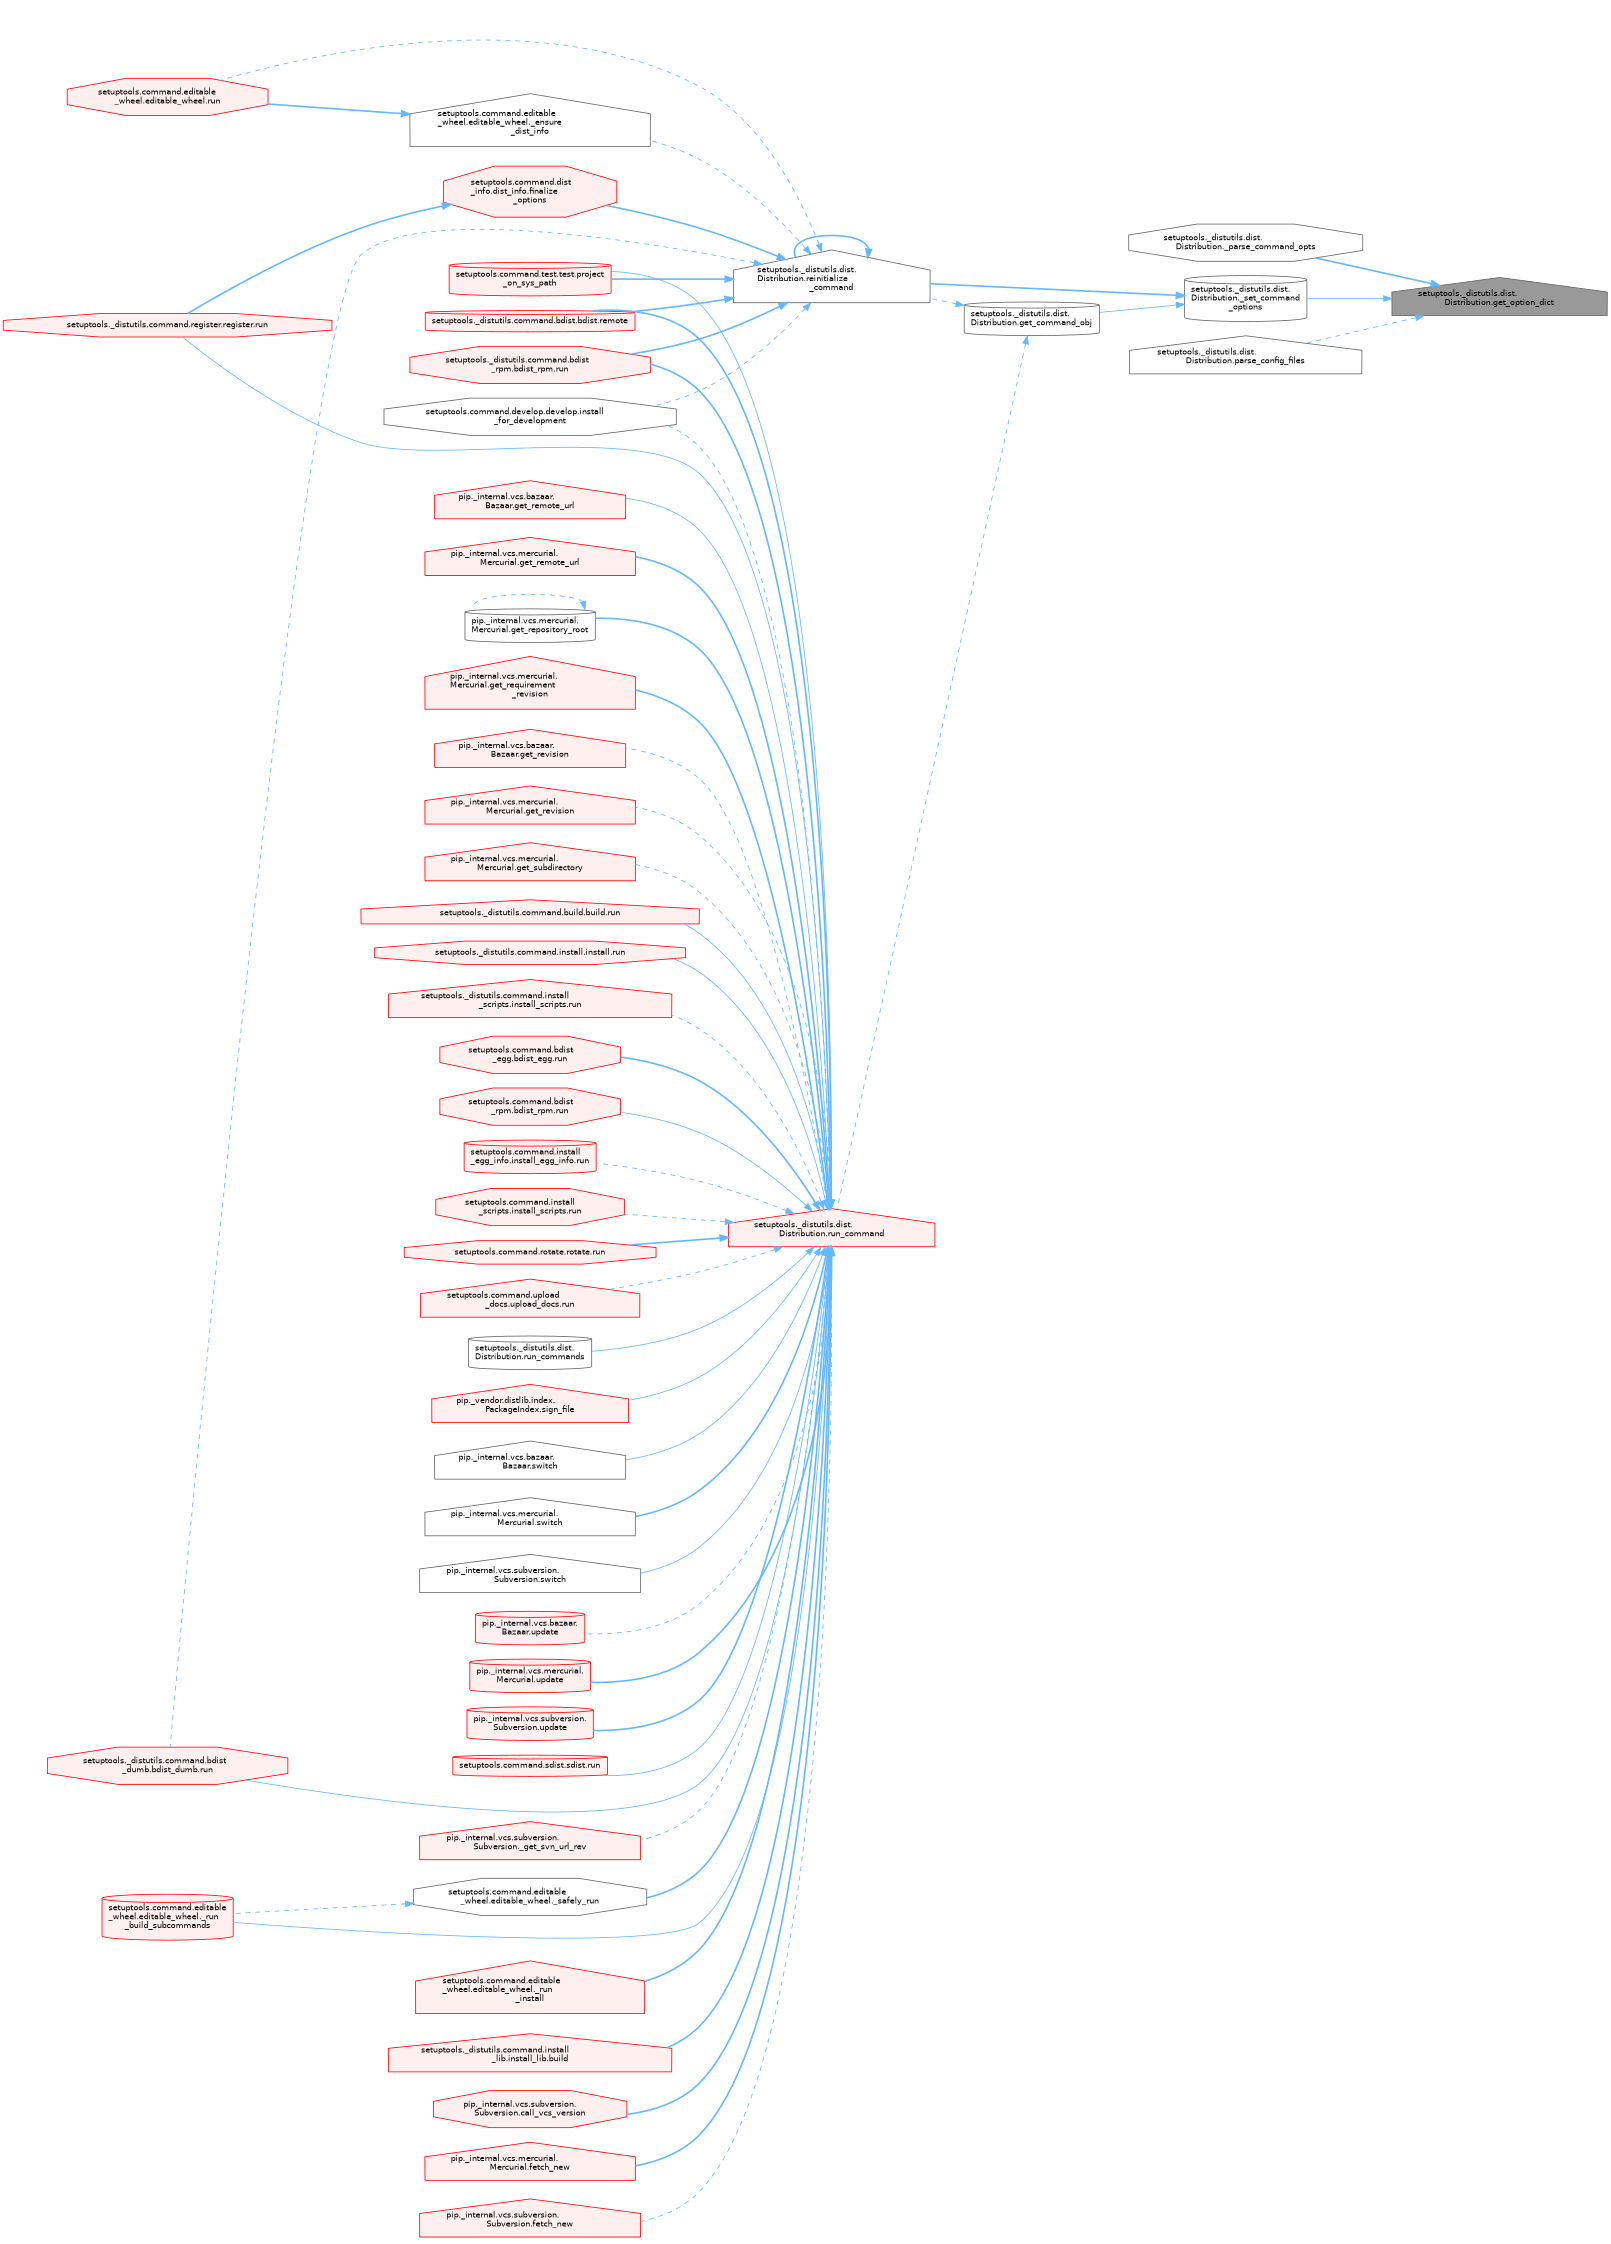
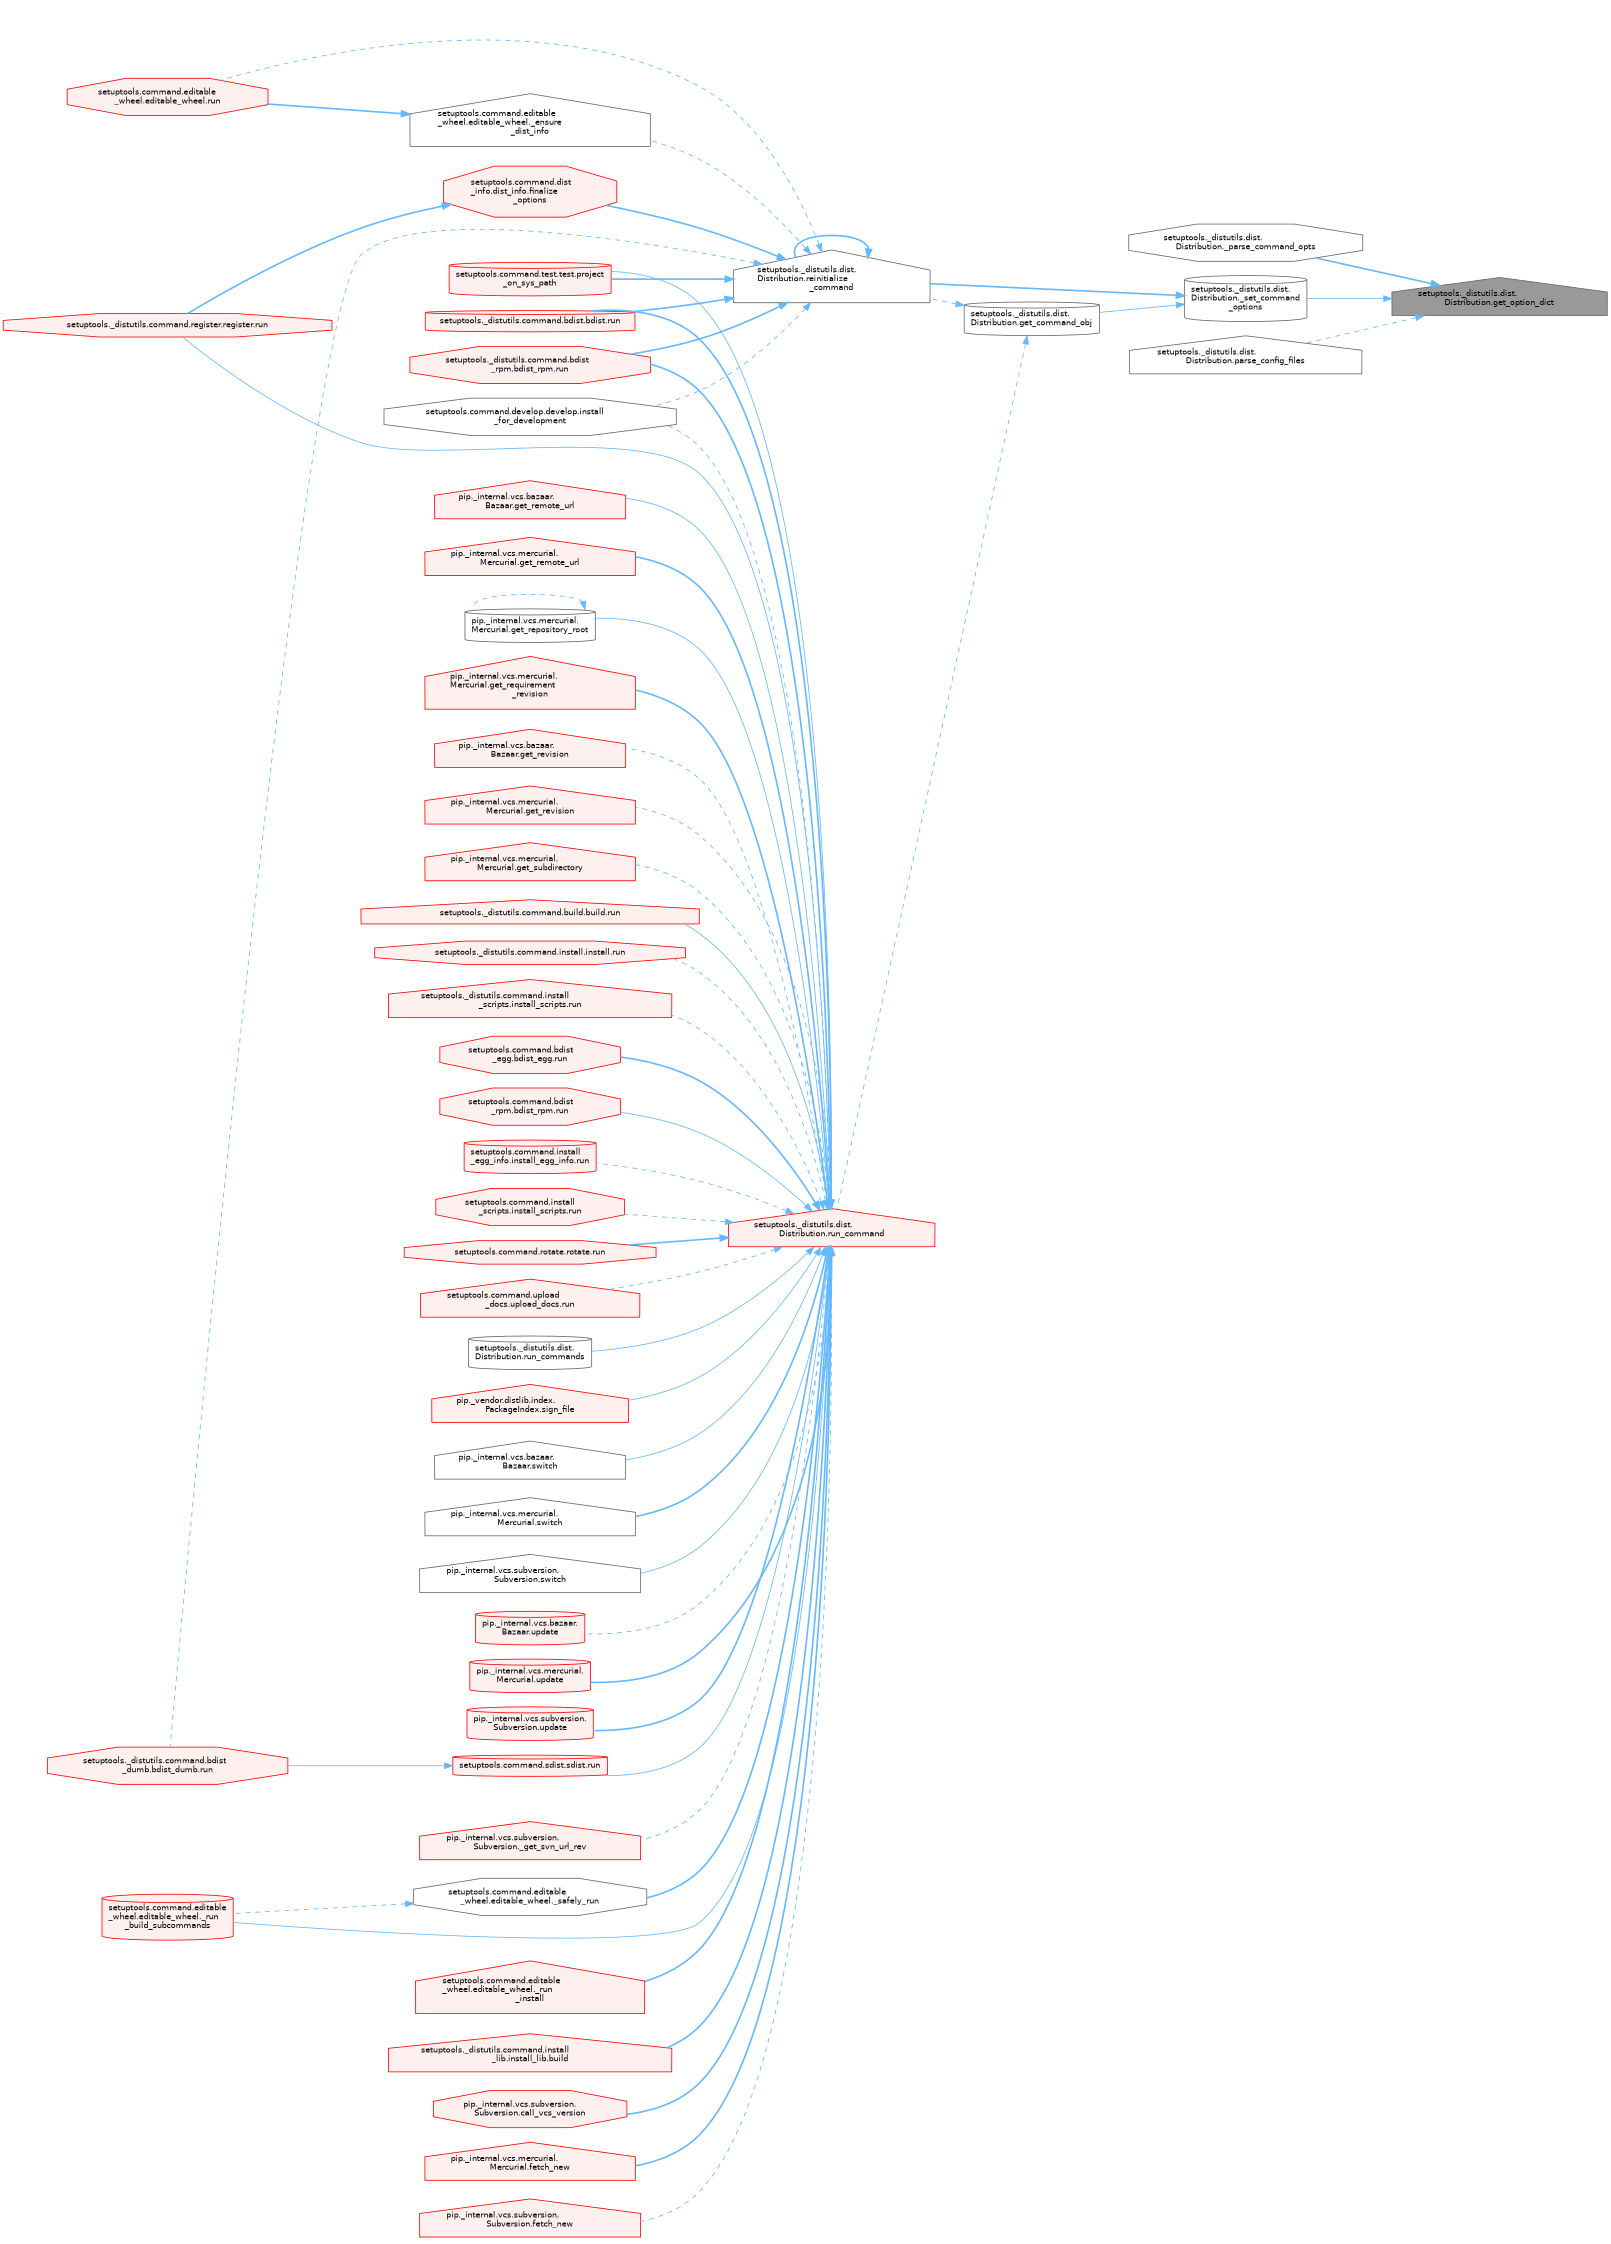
node "setuptools._distutils.command.bdist.bdist.remote": label "setuptools._distutils.command.bdist.bdist.remote" -> "setuptools._distutils.command.bdist.bdist.run"
edge "pip._internal.vcs.mercurial. Mercurial.get_repository_root" -> "setuptools._distutils.dist. Distribution.run_command": style bold -> solid
edge "setuptools._distutils.command.install.install.run" -> "setuptools._distutils.dist. Distribution.run_command": style solid -> dashed
edge "setuptools._distutils.command.bdist _dumb.bdist_dumb.run" -> "setuptools._distutils.dist. Distribution.run_command": now "setuptools._distutils.command.bdist _dumb.bdist_dumb.run" -> "setuptools.command.sdist.sdist.run"
